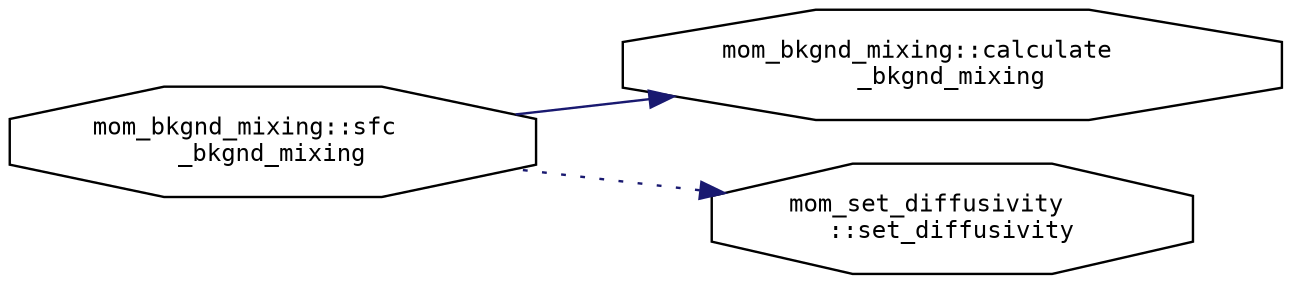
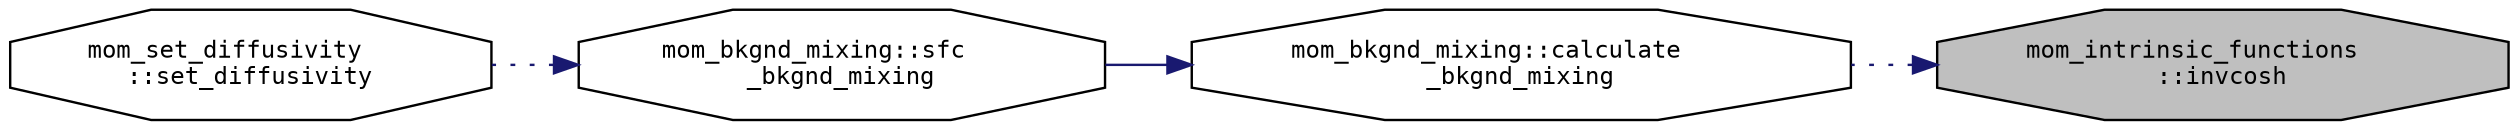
node "mom_intrinsic_functions ::invcosh": added
edge "mom_bkgnd_mixing::sfc _bkgnd_mixing" -> "mom_set_diffusivity ::set_diffusivity": reversed
